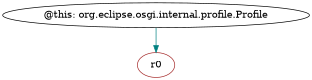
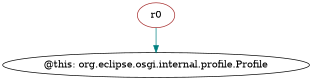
edge "@this: org.eclipse.osgi.internal.profile.Profile" -> "r0": reversed
